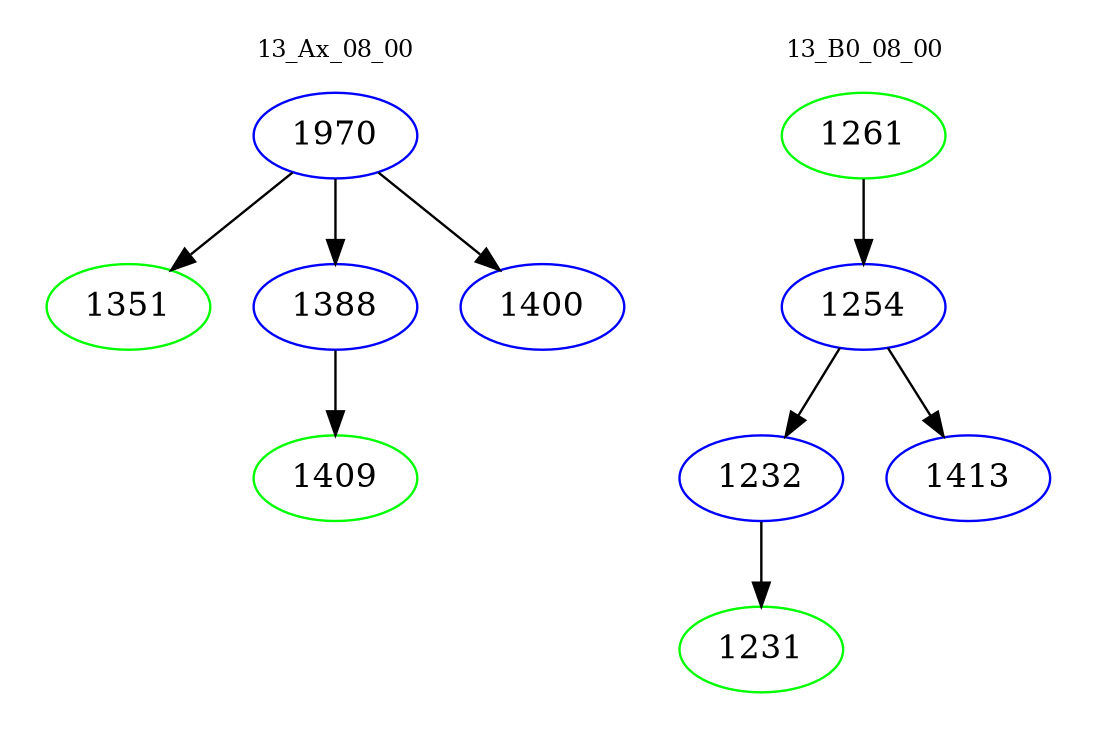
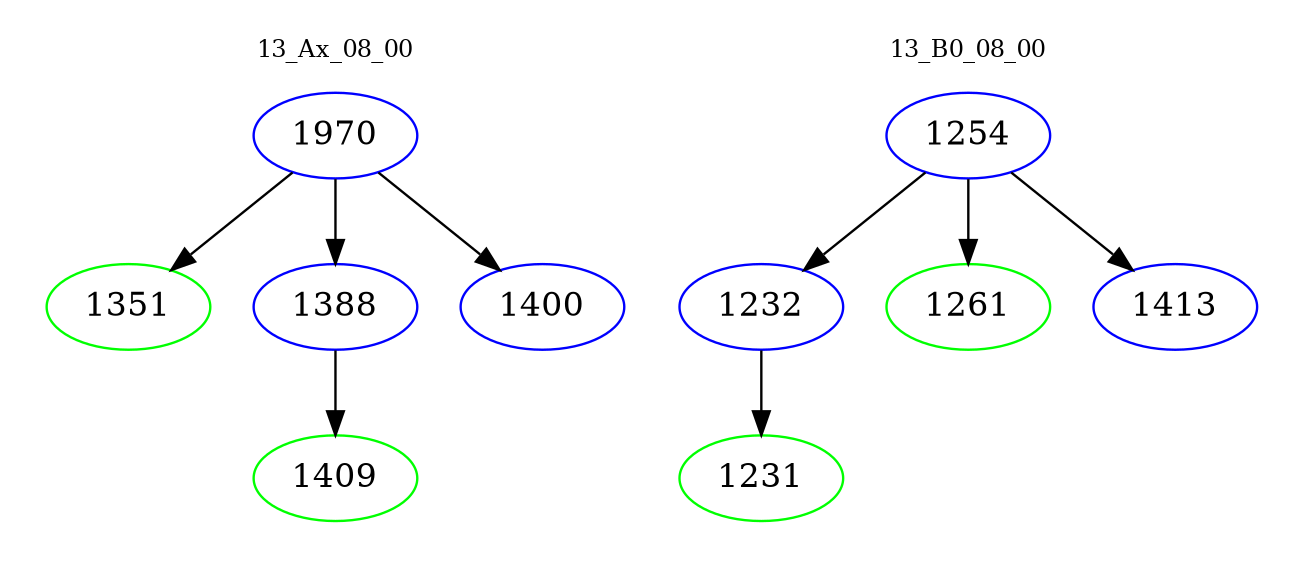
edge "1261" -> "1254": reversed
